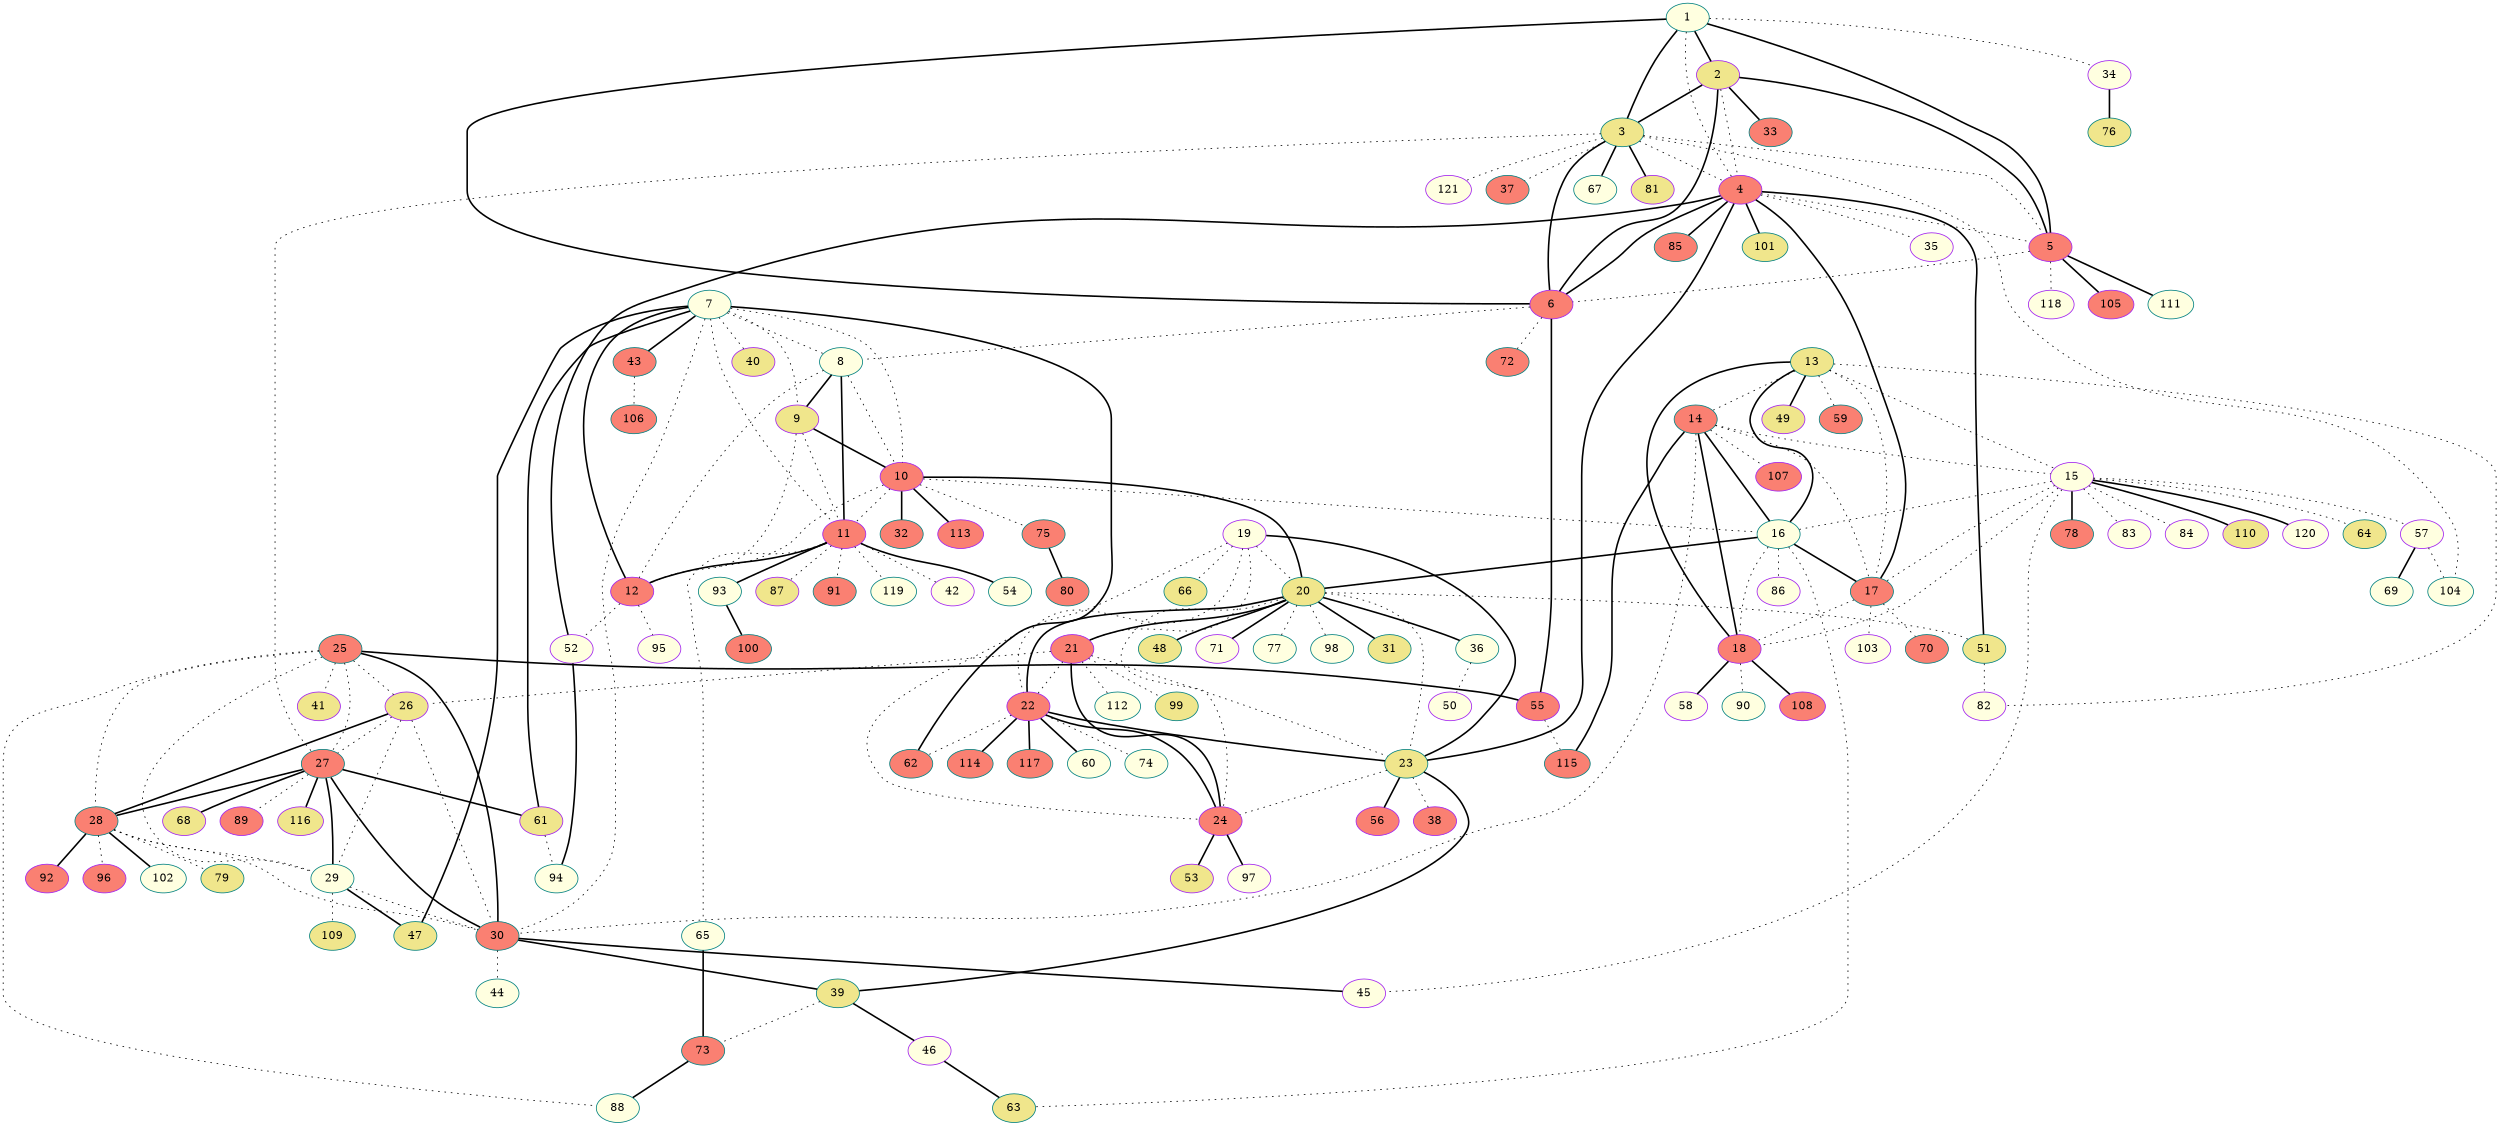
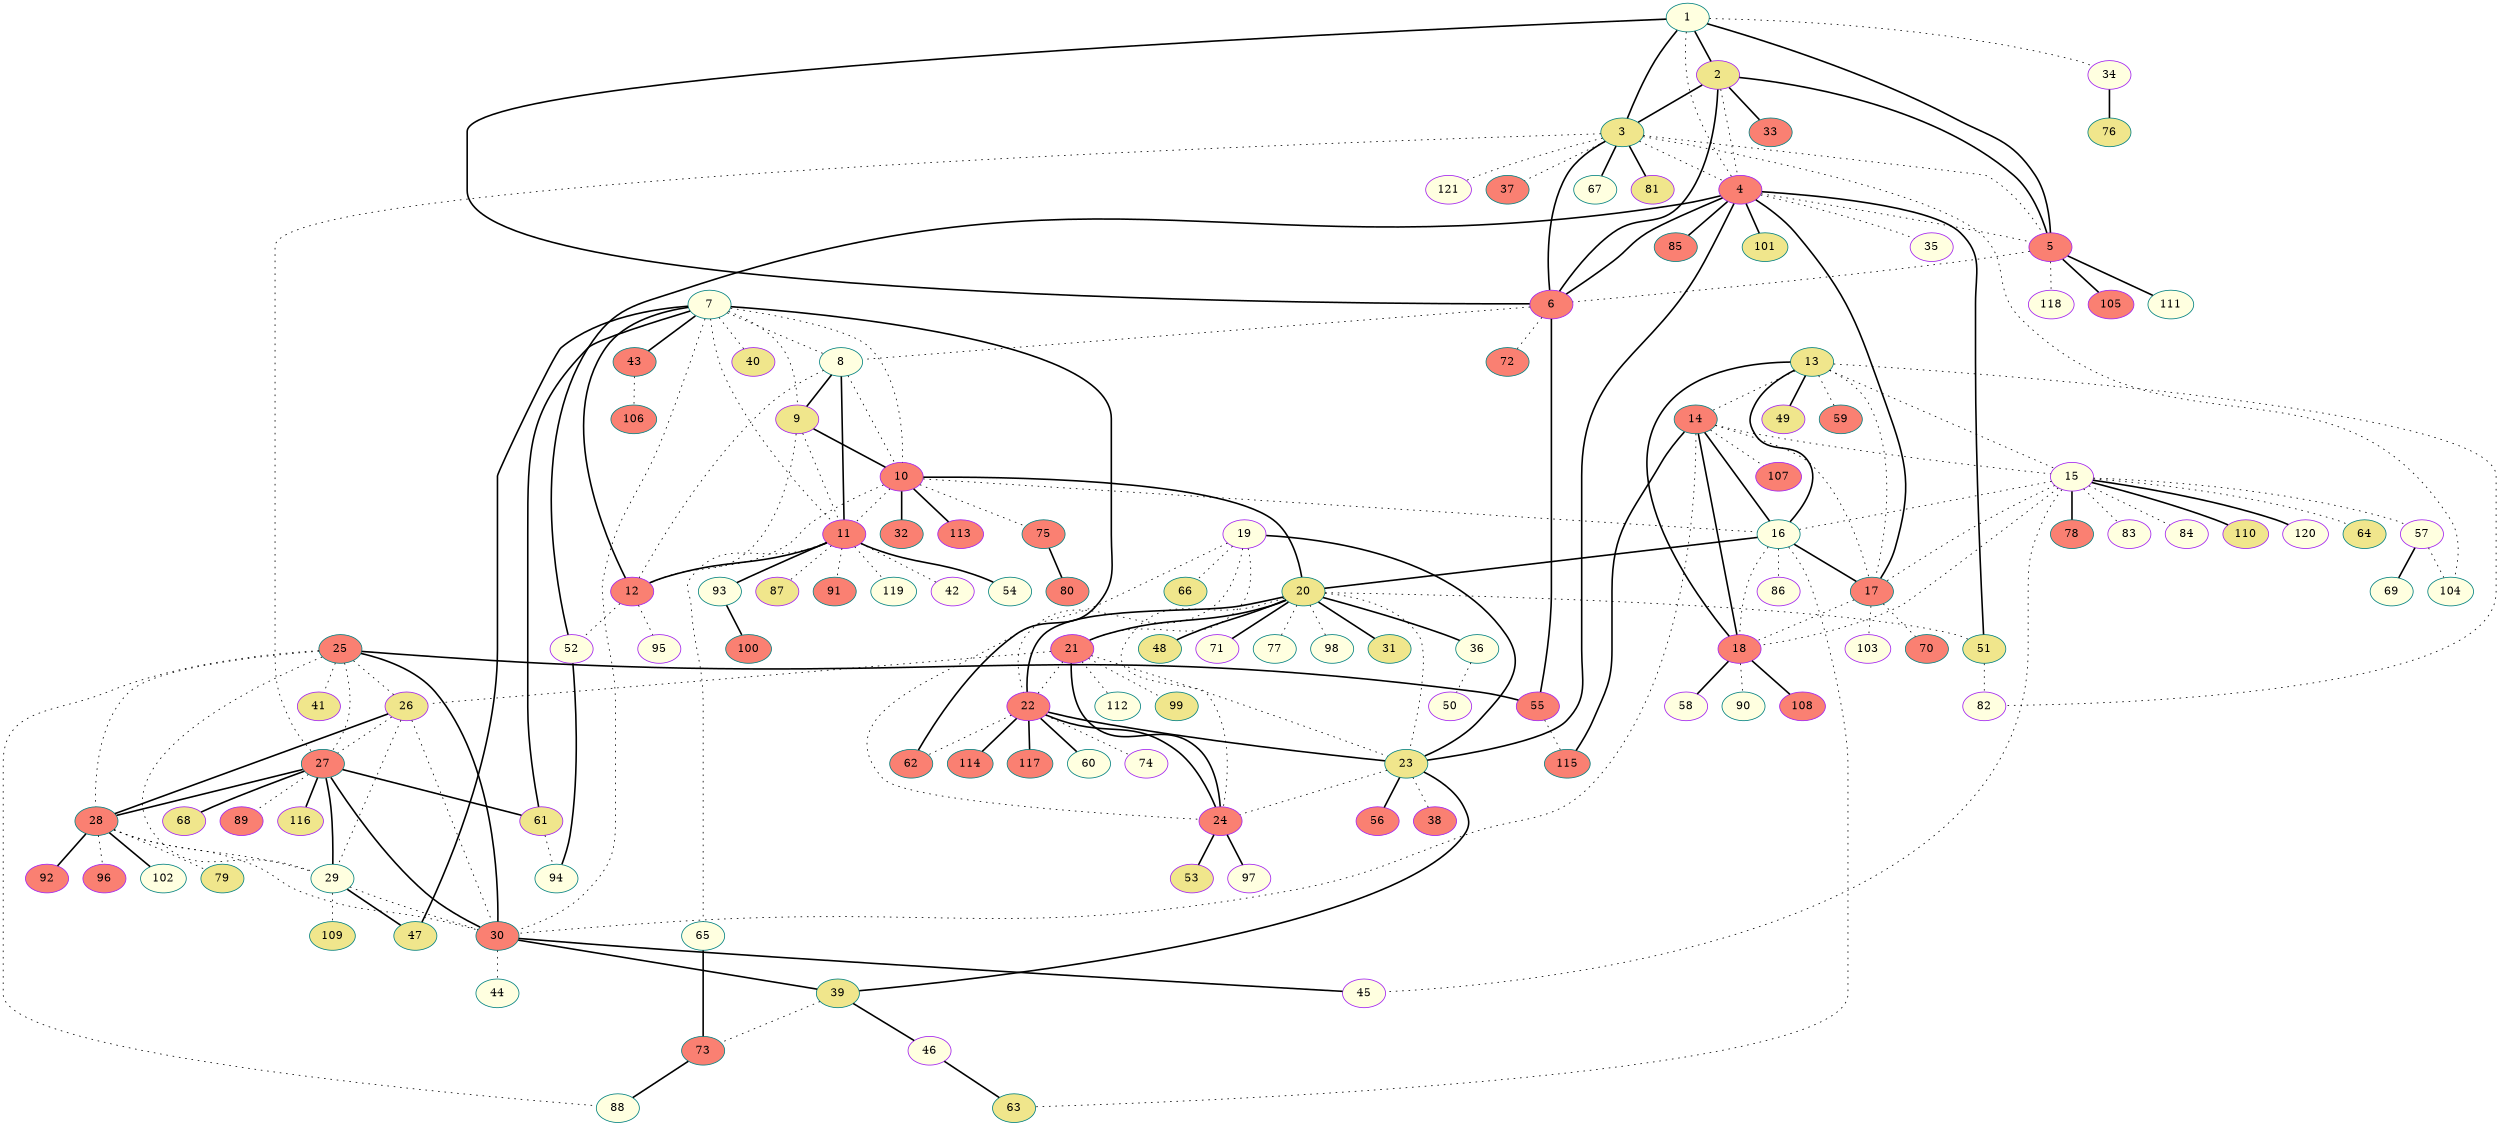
edge "19" -- "20": removed
node "74": color teal -> purple
